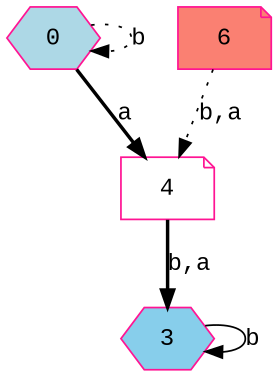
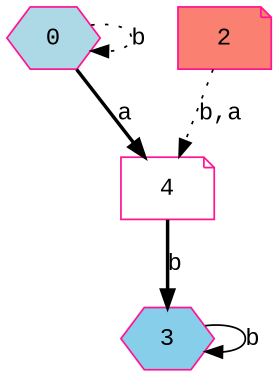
node "6": label "6" -> "2"
edge "4" -> "3": label "b,a" -> "b"
